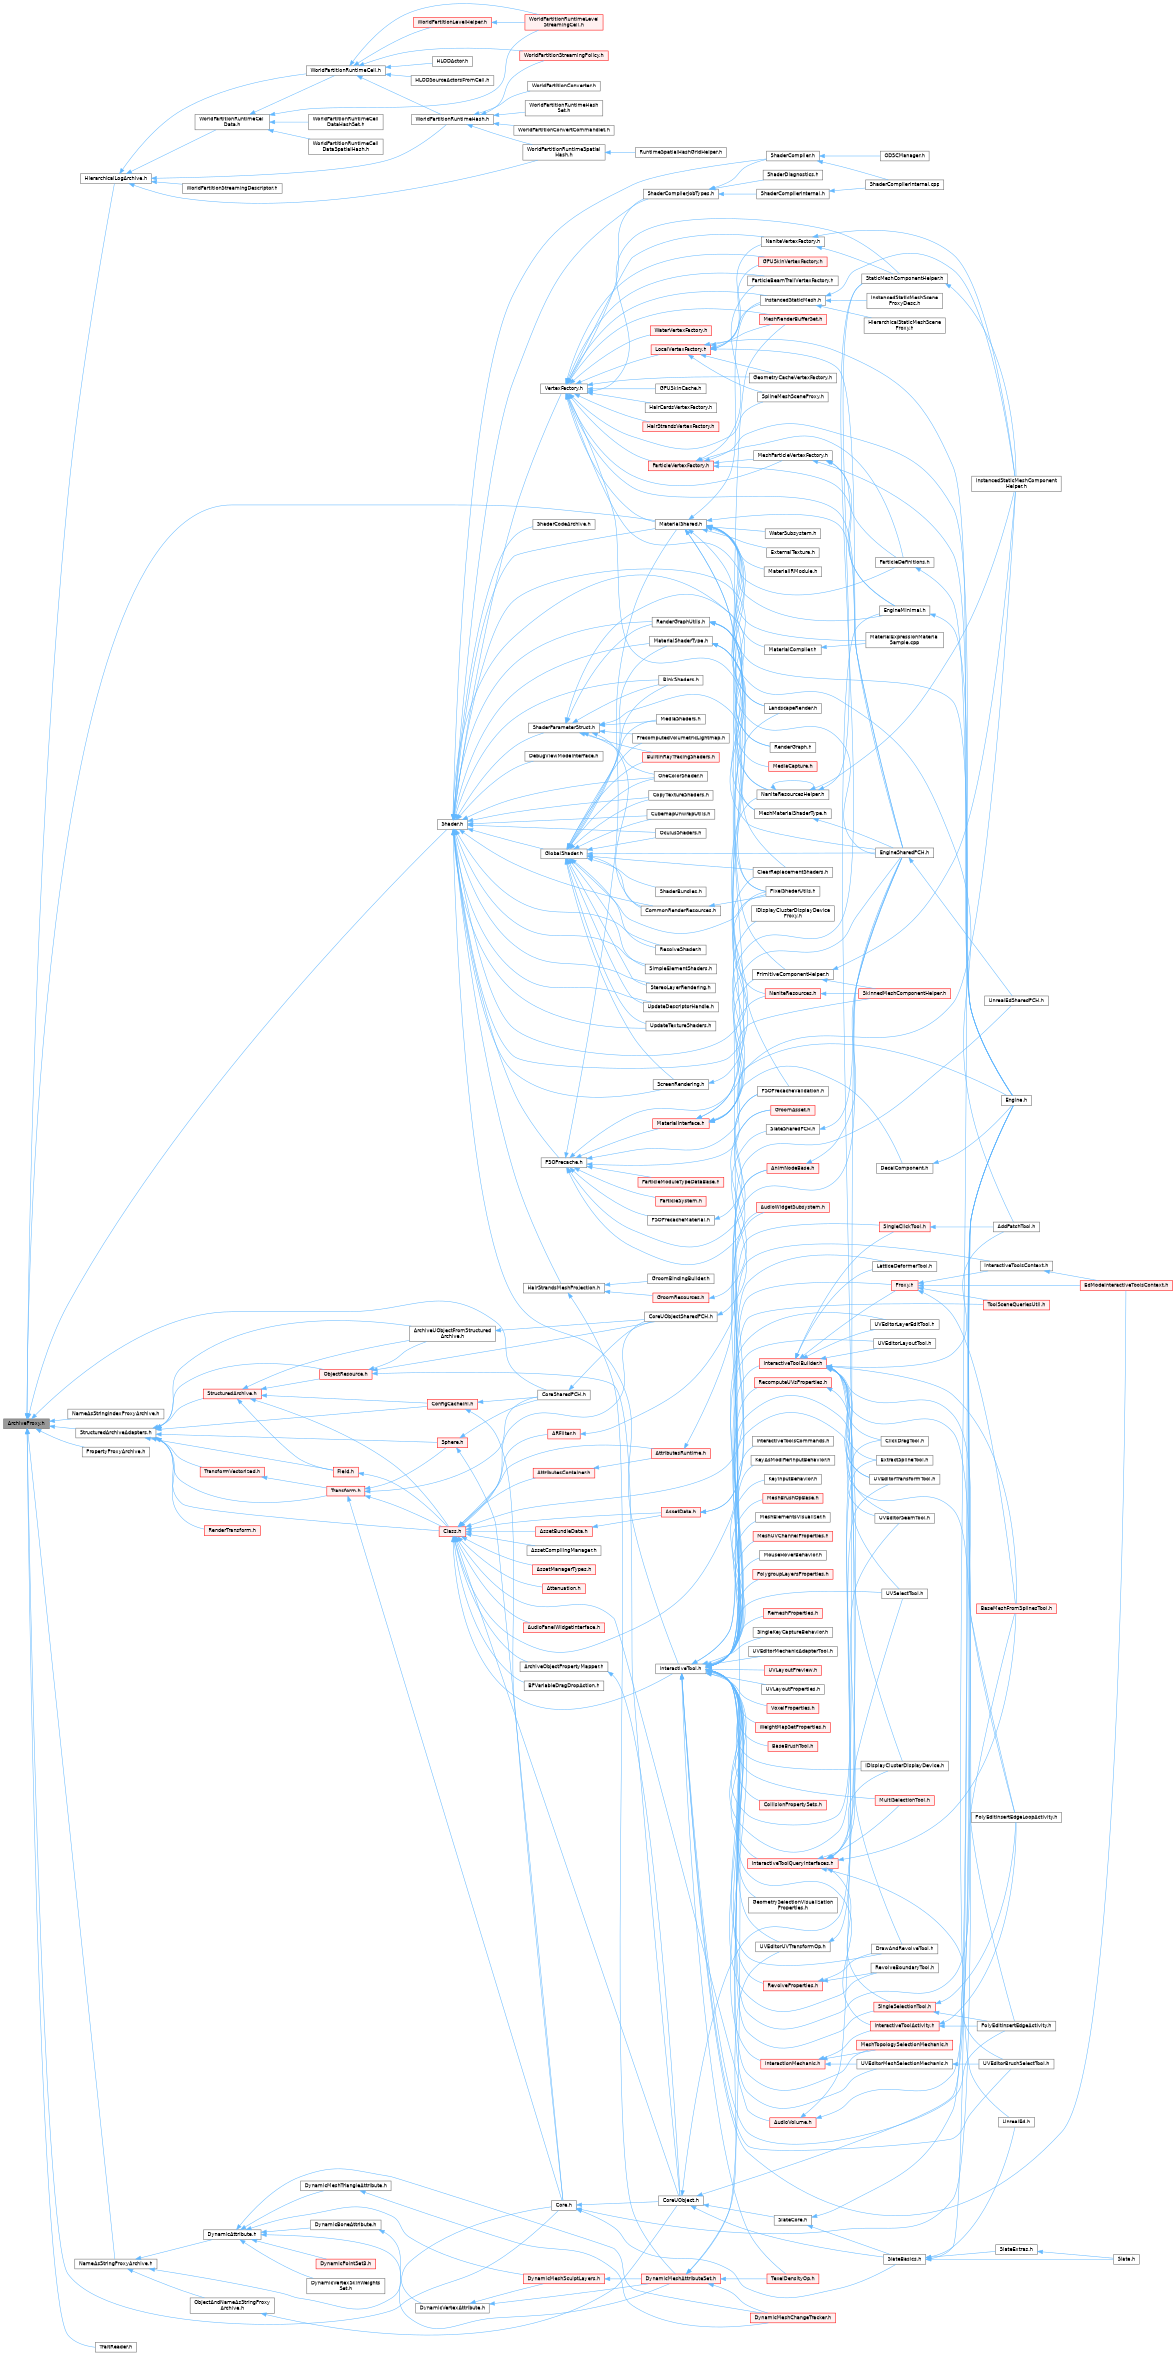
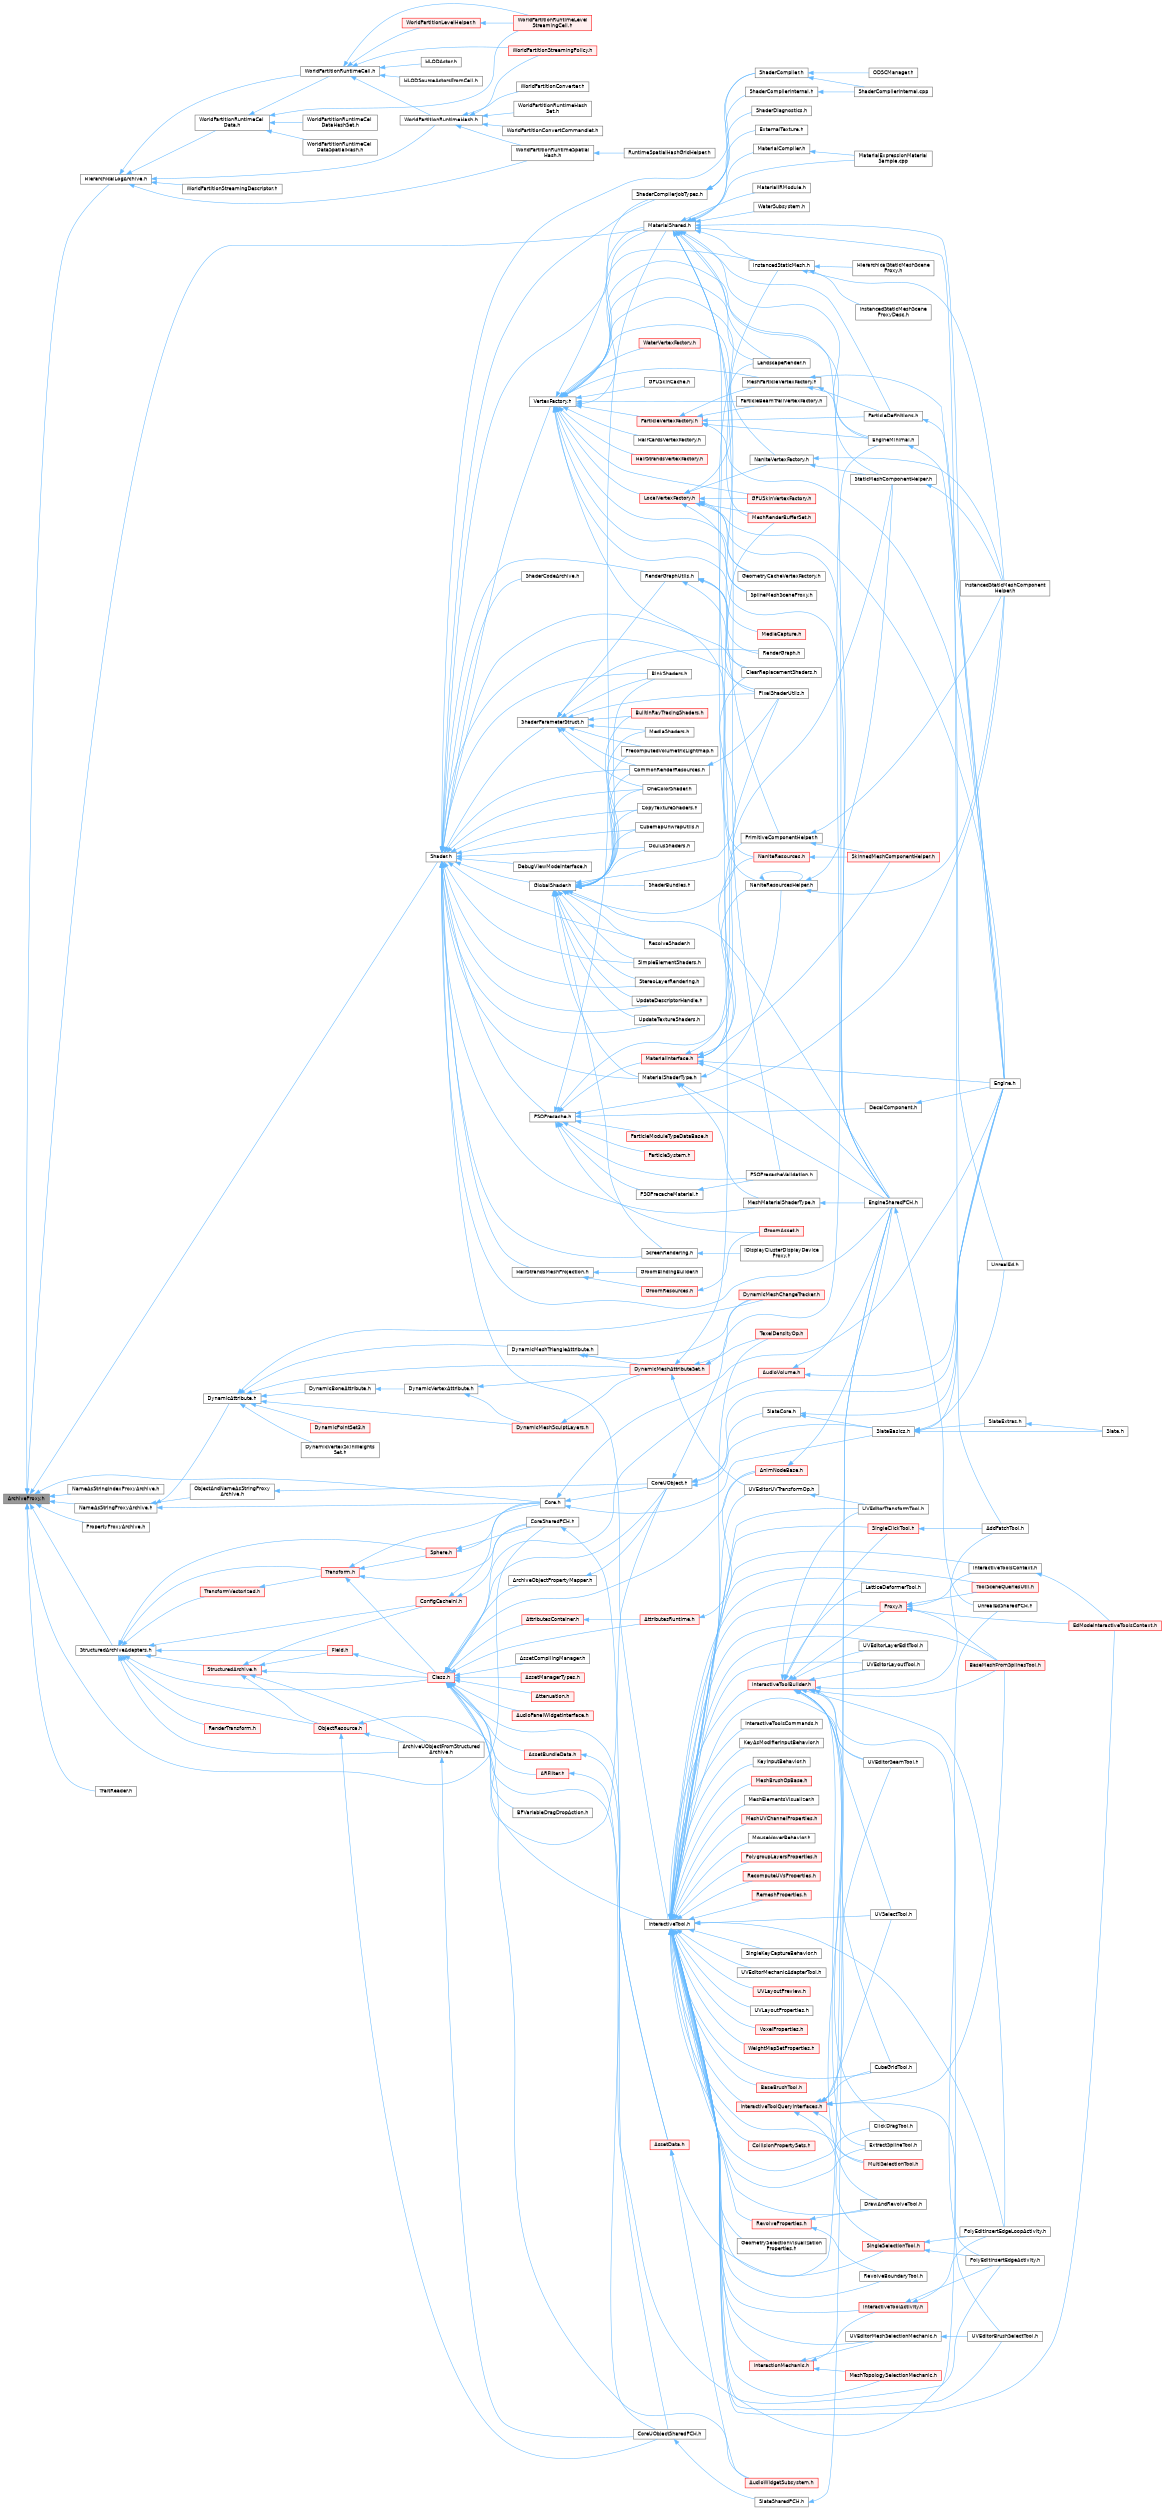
edge "UVEditorTransformTool.h" -> "RecomputeUVsProperties.h": now "UVEditorTransformTool.h" -> "InteractiveTool.h"
node "IDisplayClusterDisplayDevice.h": label "IDisplayClusterDisplayDevice.h" -> "CubeGridTool.h"
edge "DynamicMeshAttributeSet.h" -> "HairStrandsMeshProjection.h": now "DynamicMeshAttributeSet.h" -> "DynamicMeshTriangleAttribute.h"
